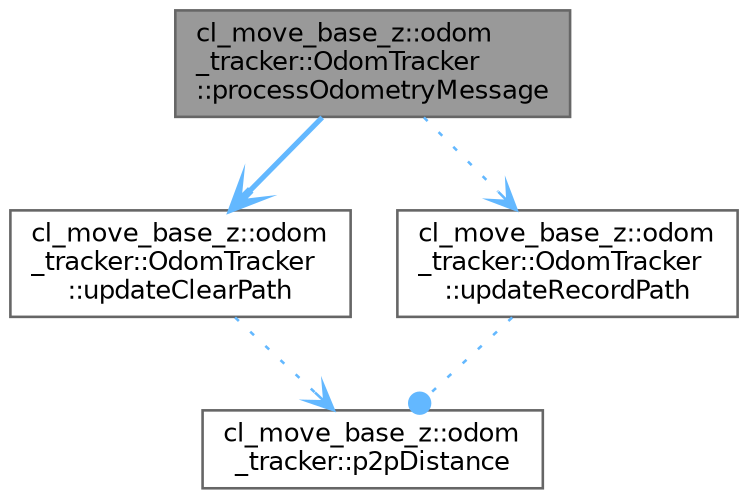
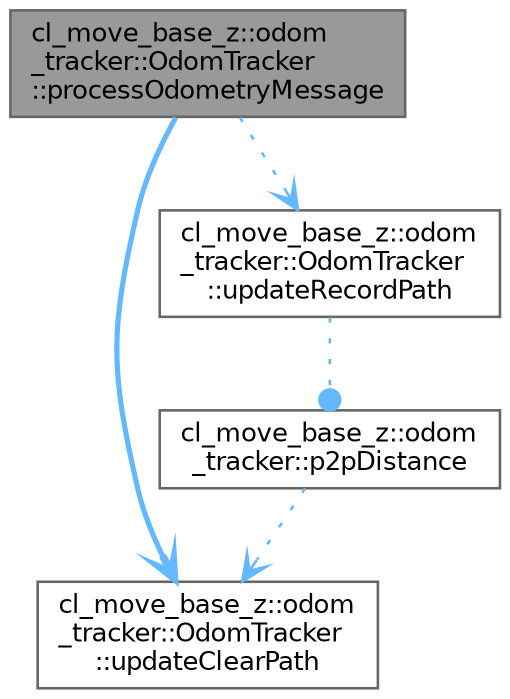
edge "cl_move_base_z::odom _tracker::OdomTracker ::updateClearPath" -> "cl_move_base_z::odom _tracker::p2pDistance": reversed
